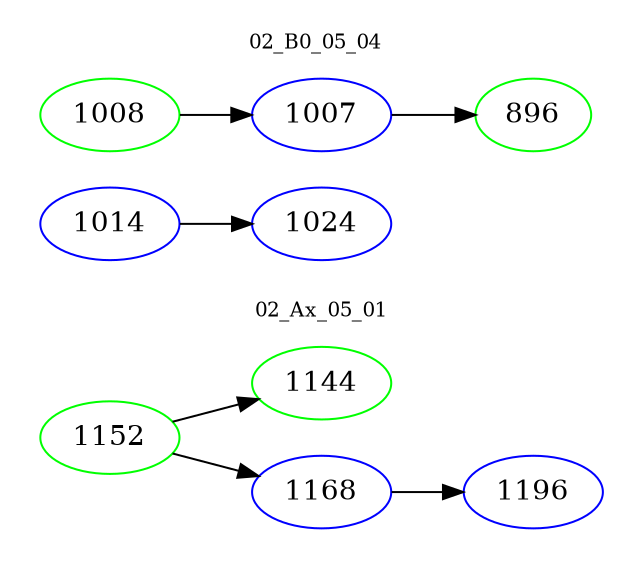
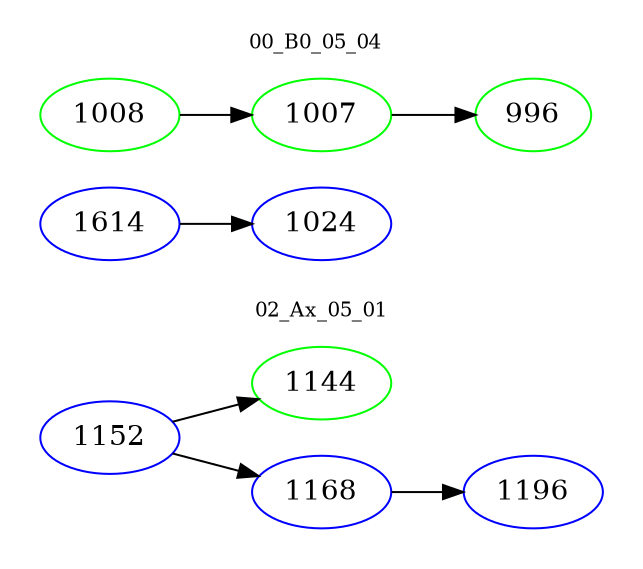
cluster "02_B0_05_04": label "02_B0_05_04" -> "00_B0_05_04"
node "1007": color blue -> green
node "896": label "896" -> "996"
node "1014": label "1014" -> "1614"
node "1152": color green -> blue
